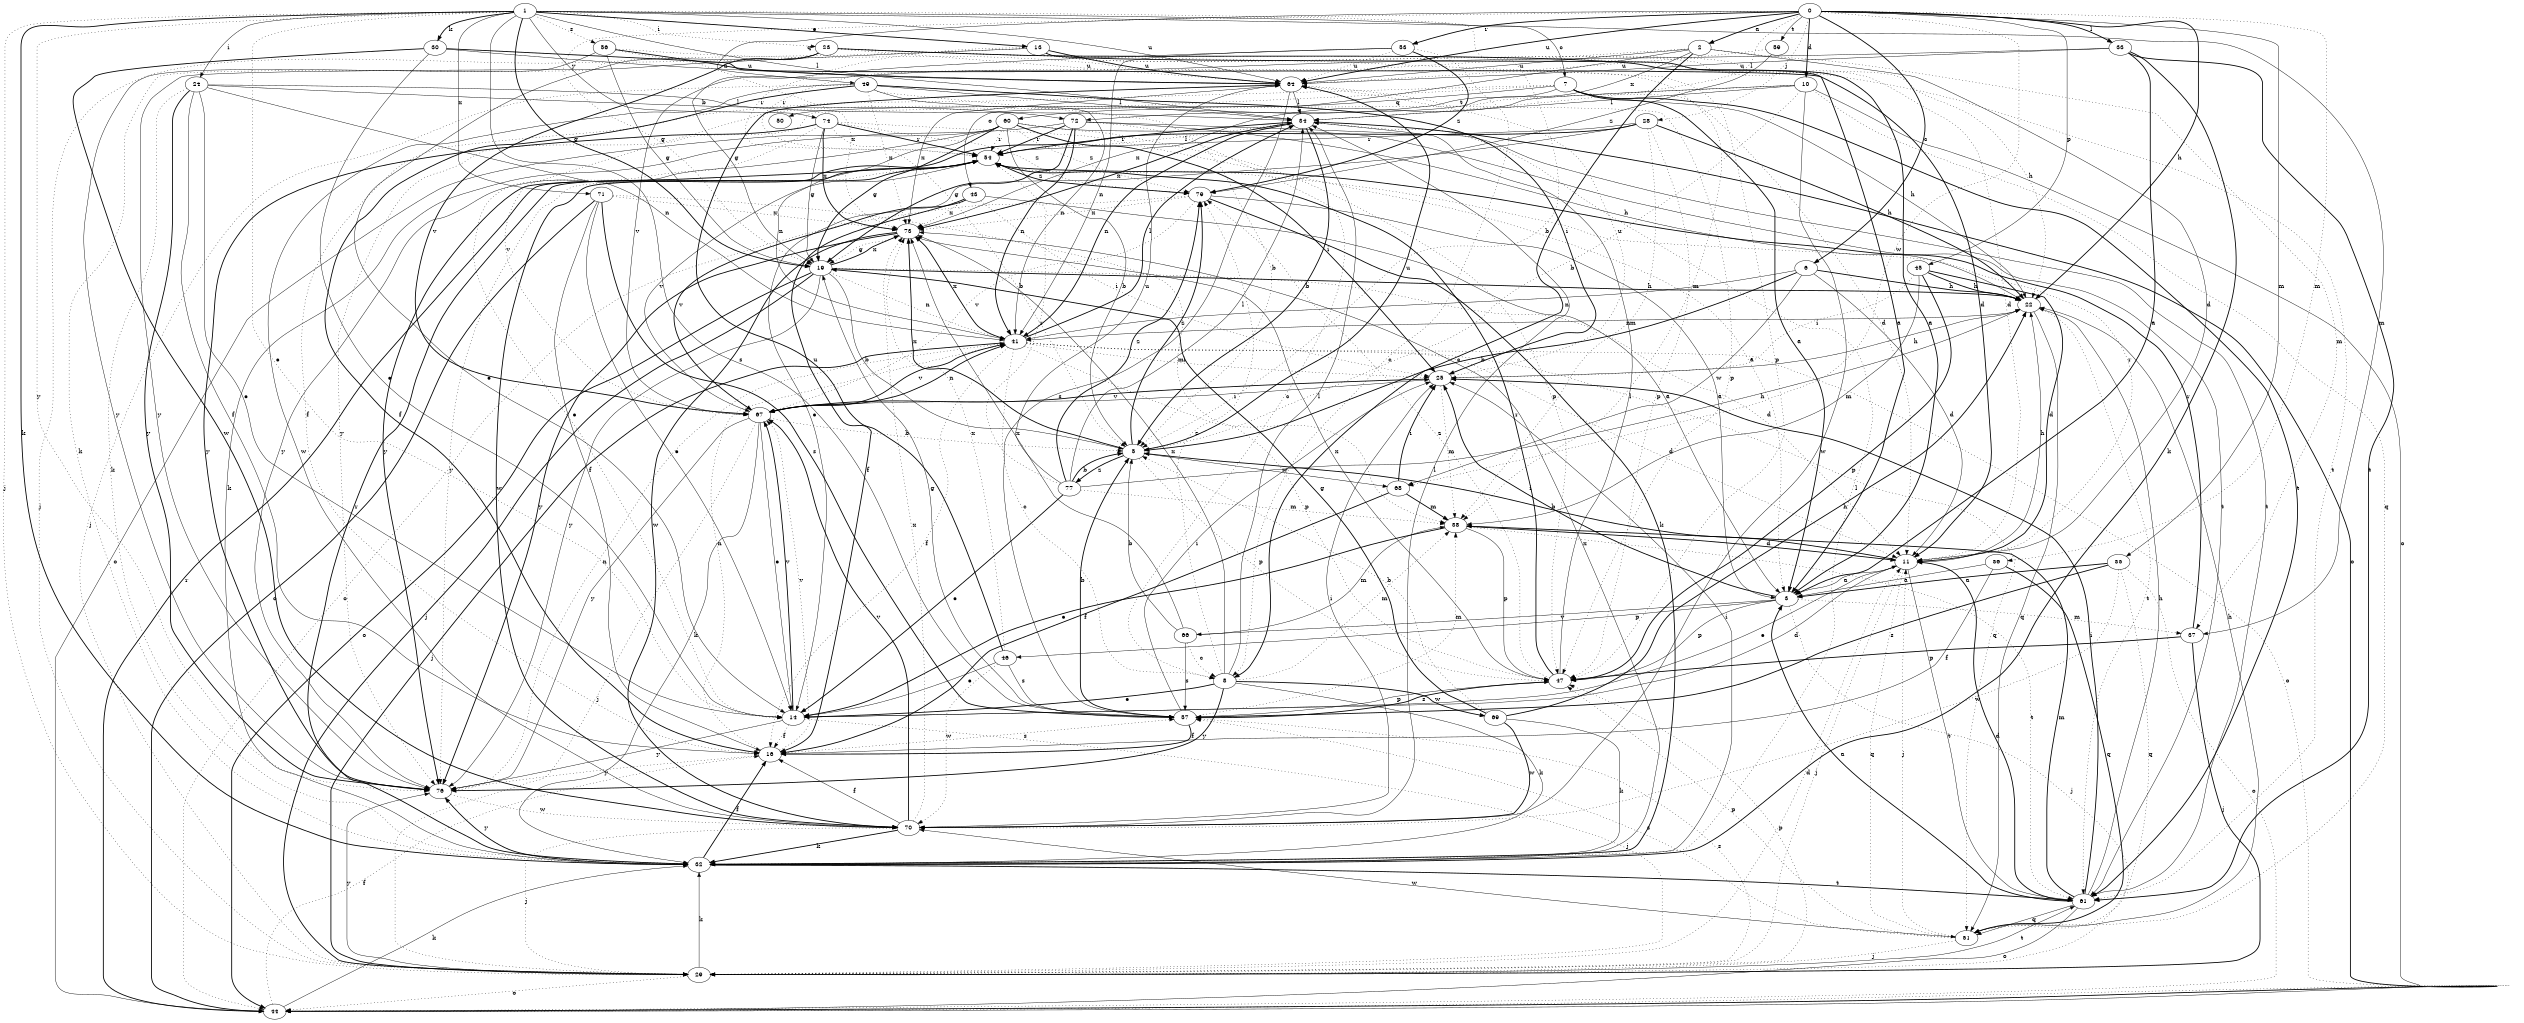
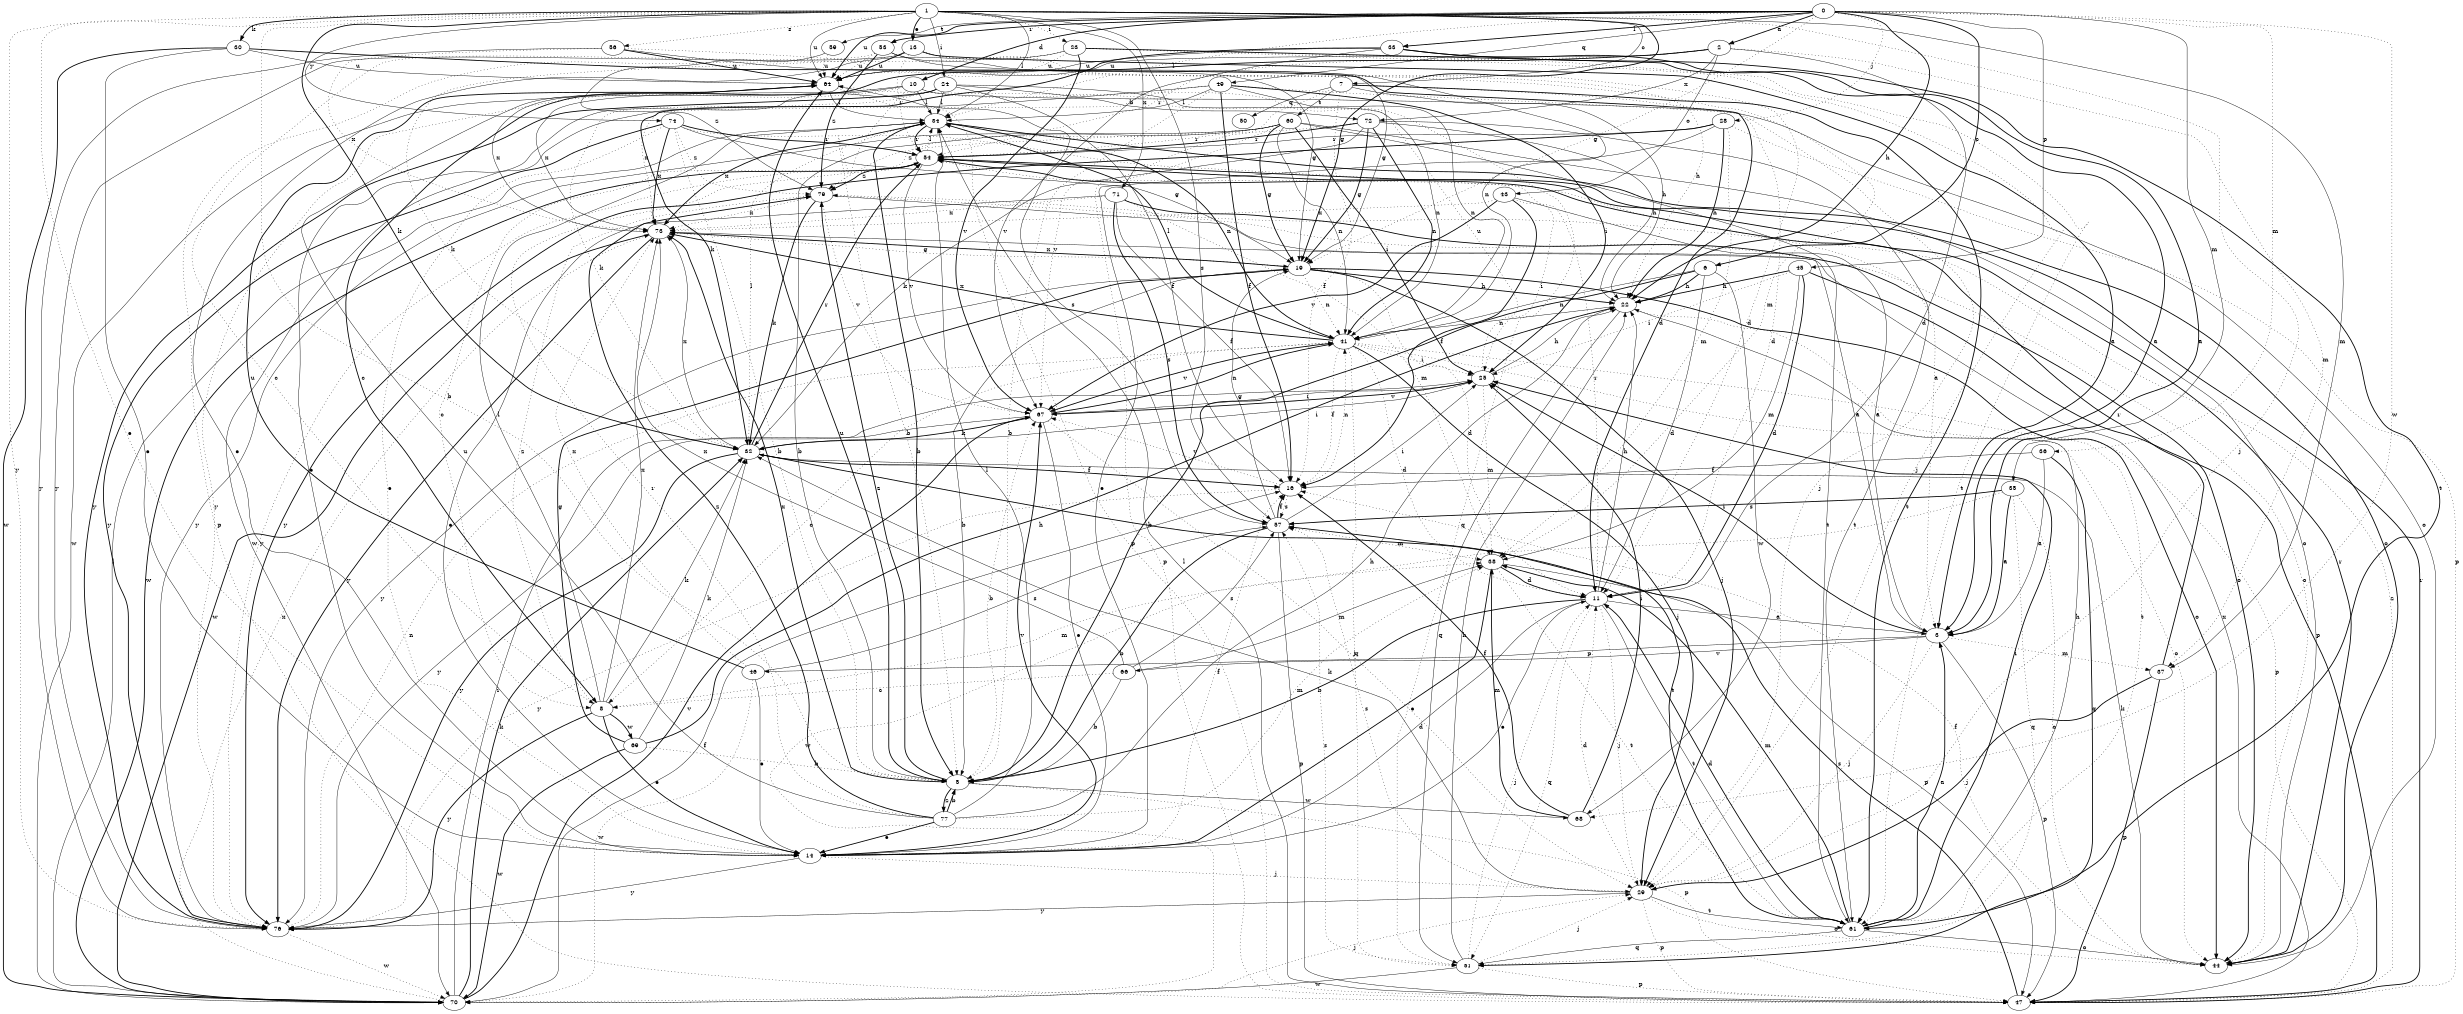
edge "7" -> "3": removed, label "a"
edge "67" -> "5": reversed
edge "67" -> "32": style solid -> bold
